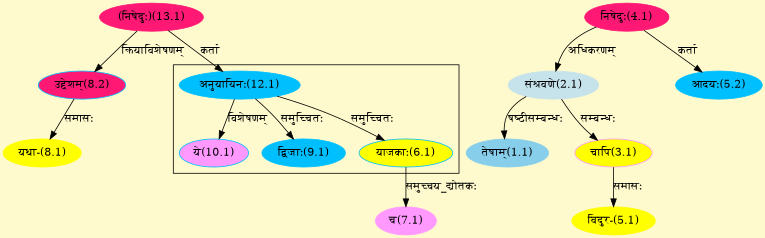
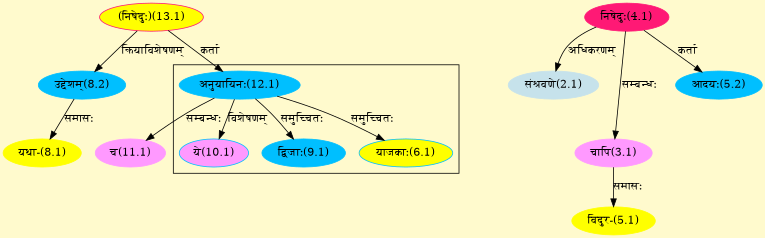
node "(निषेदुः)(13.1)": fillcolor #ff1975 -> #ffff00
node "उद्देशम्(8.2)": fillcolor #ff1975 -> #00bfff
edge "संश्रवणे(2.1)" -> "चापि(3.1)": now "निषेदुः(4.1)" -> "चापि(3.1)"
node "च(11.1)": added
node "तेषाम्(1.1)": removed
node "चापि(3.1)": fillcolor #ffff00 -> #ff99ff
node "च(7.1)": removed
